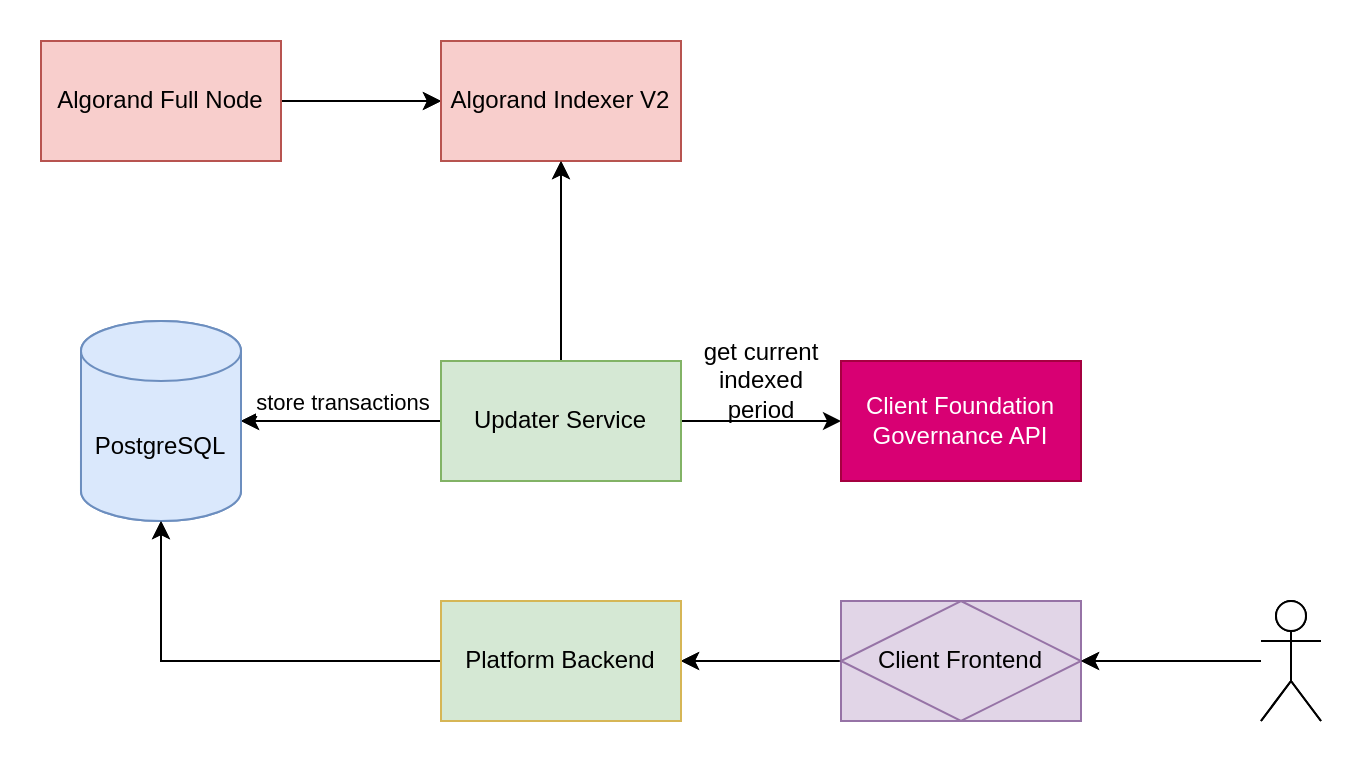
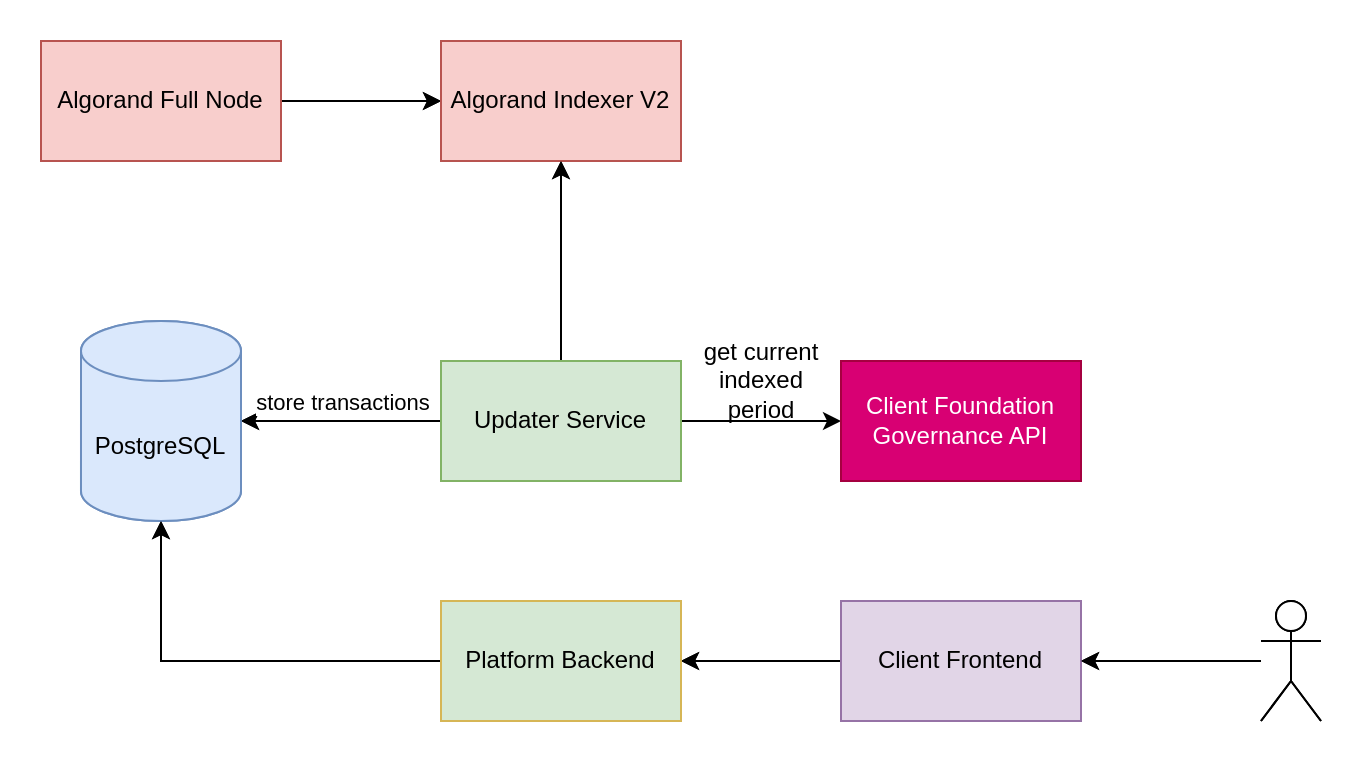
node "Client Frontend": shape diamond -> rectangle
